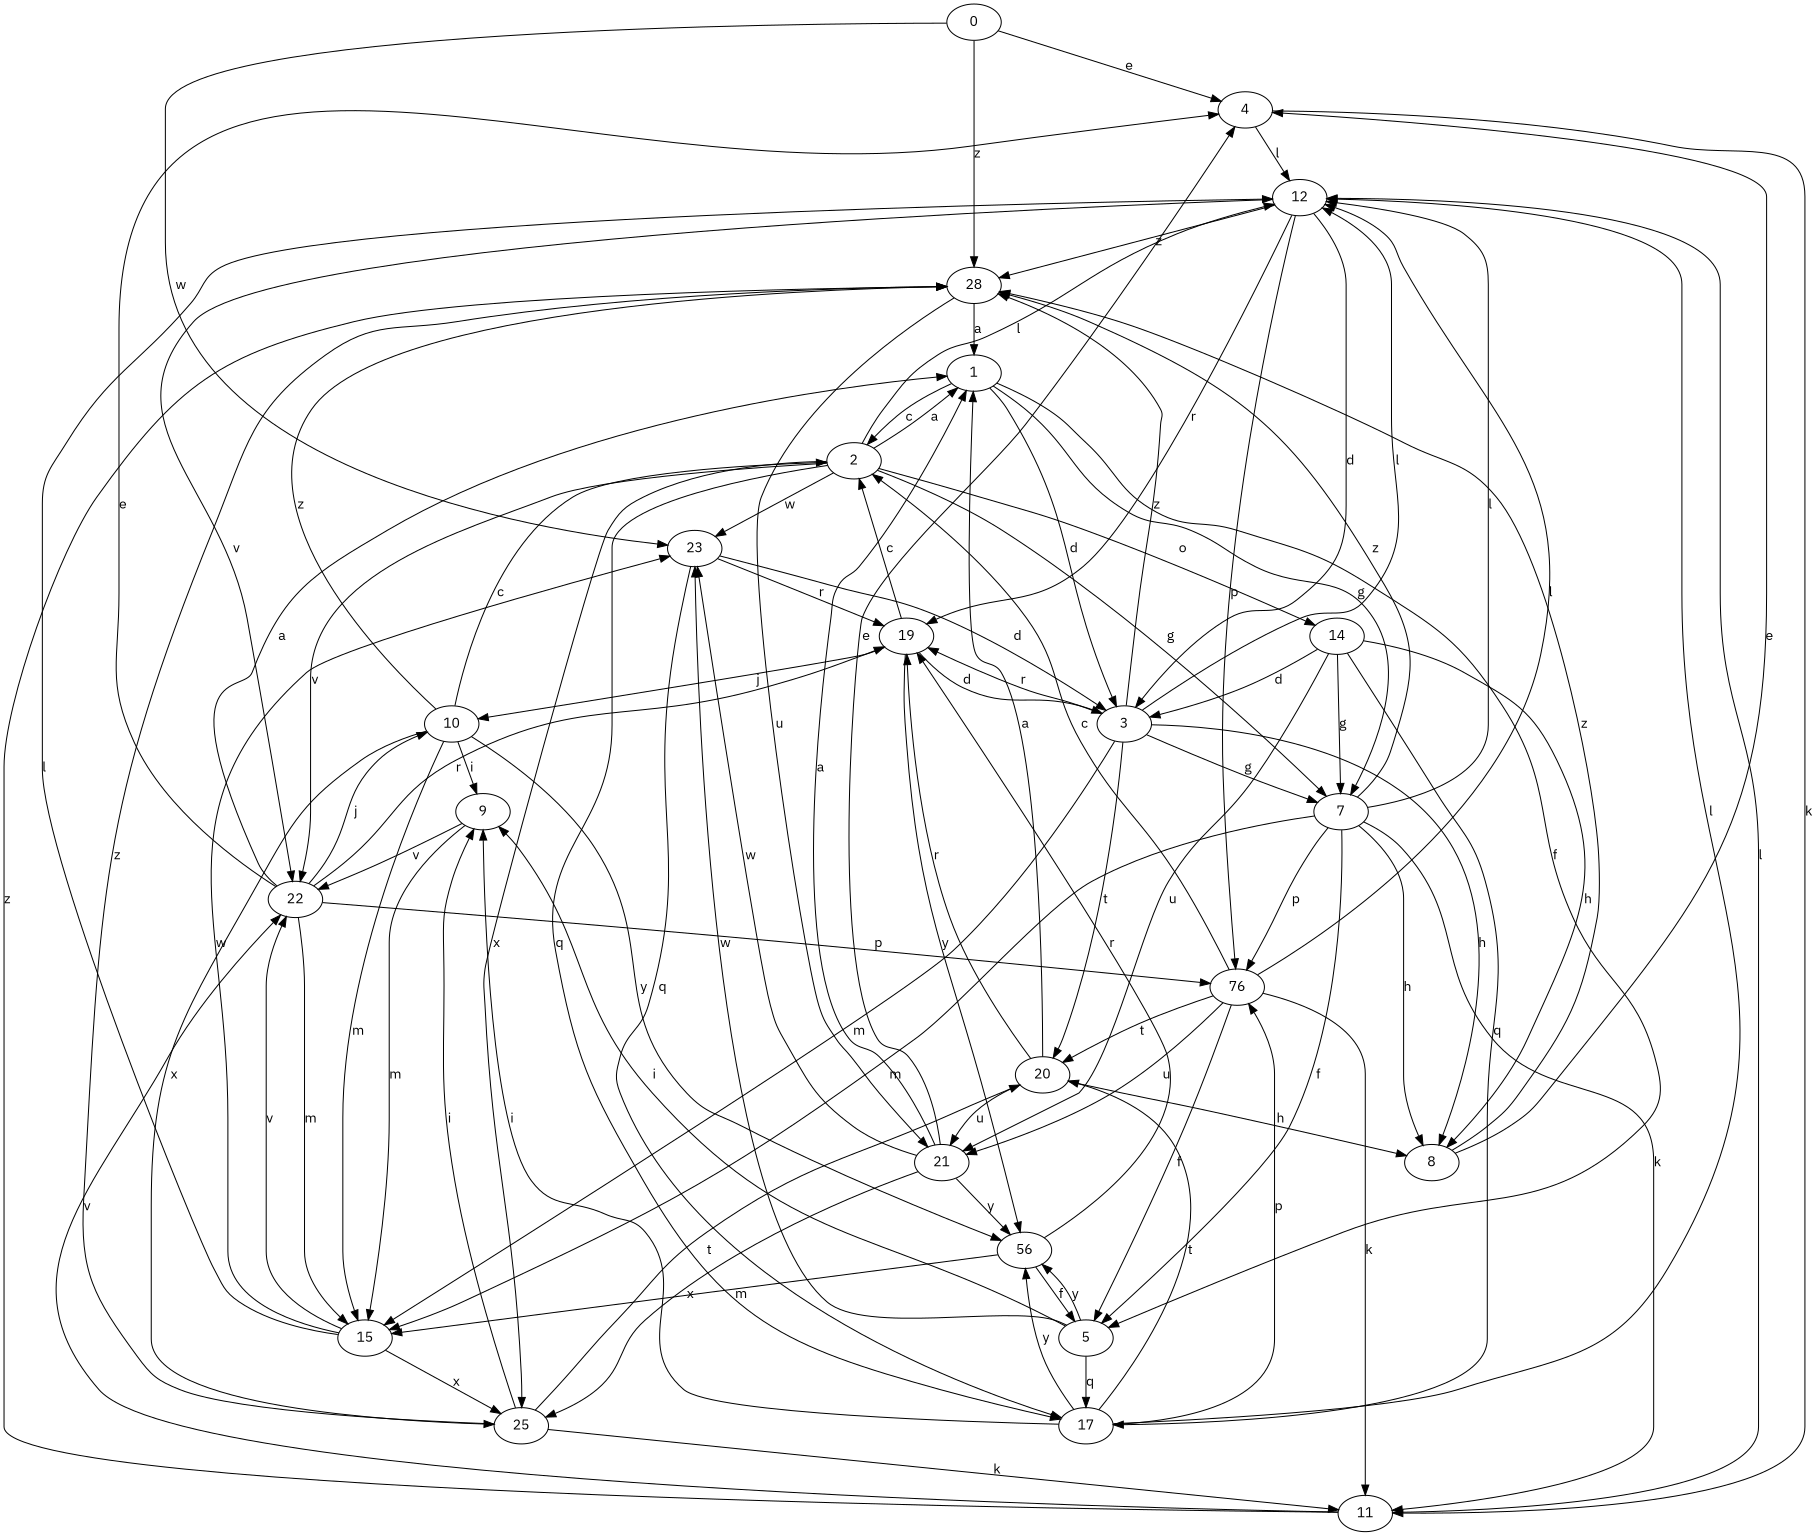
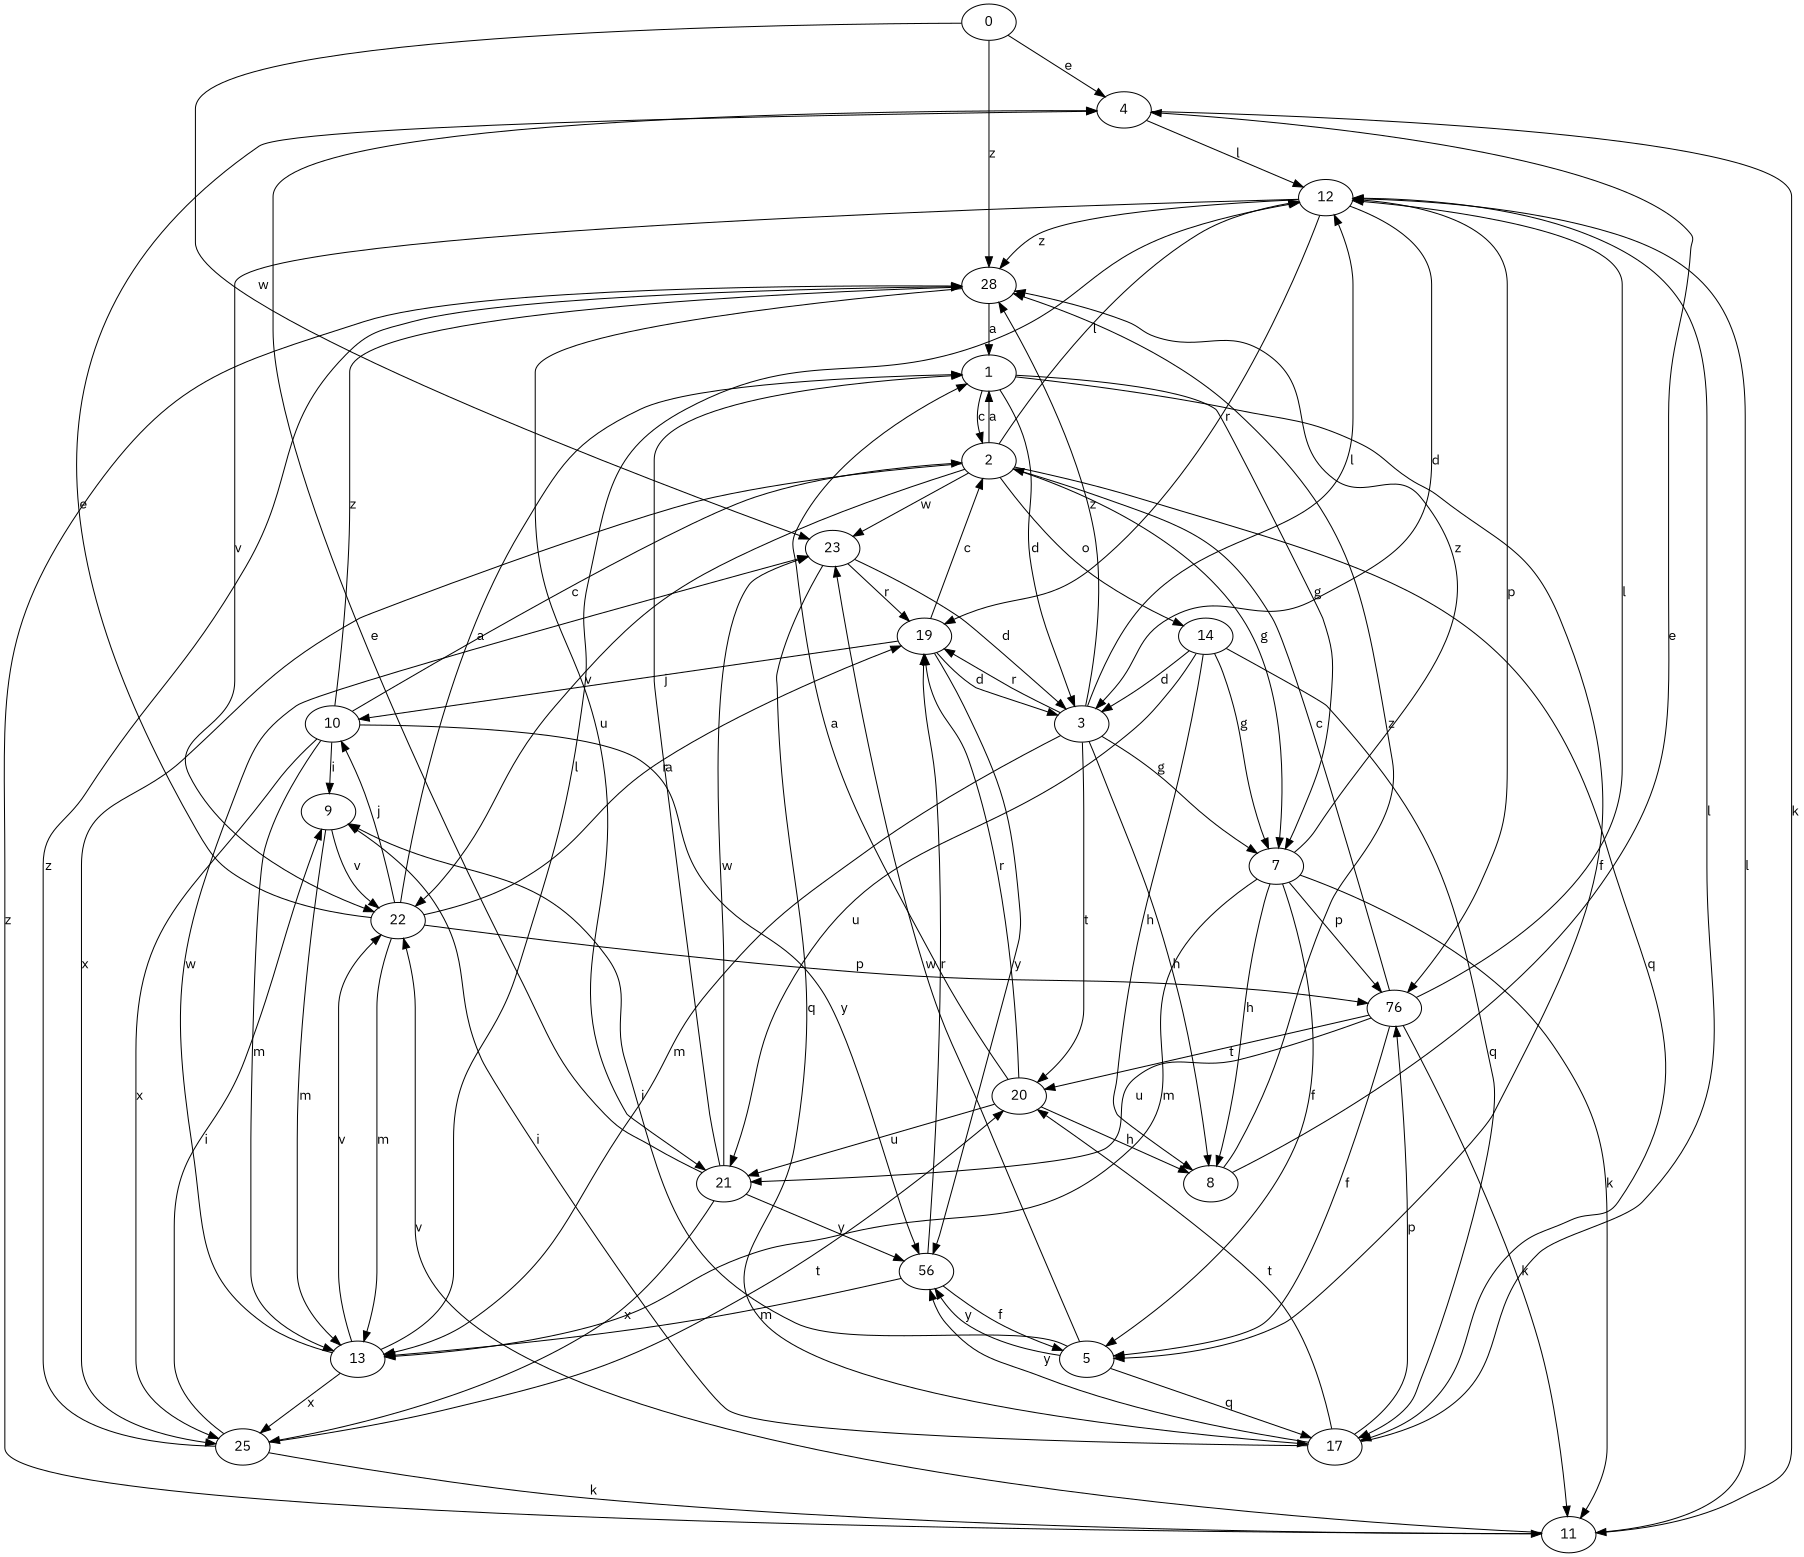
edge "7" -> "12": removed, label "l"
node "15": label "15" -> "13"
